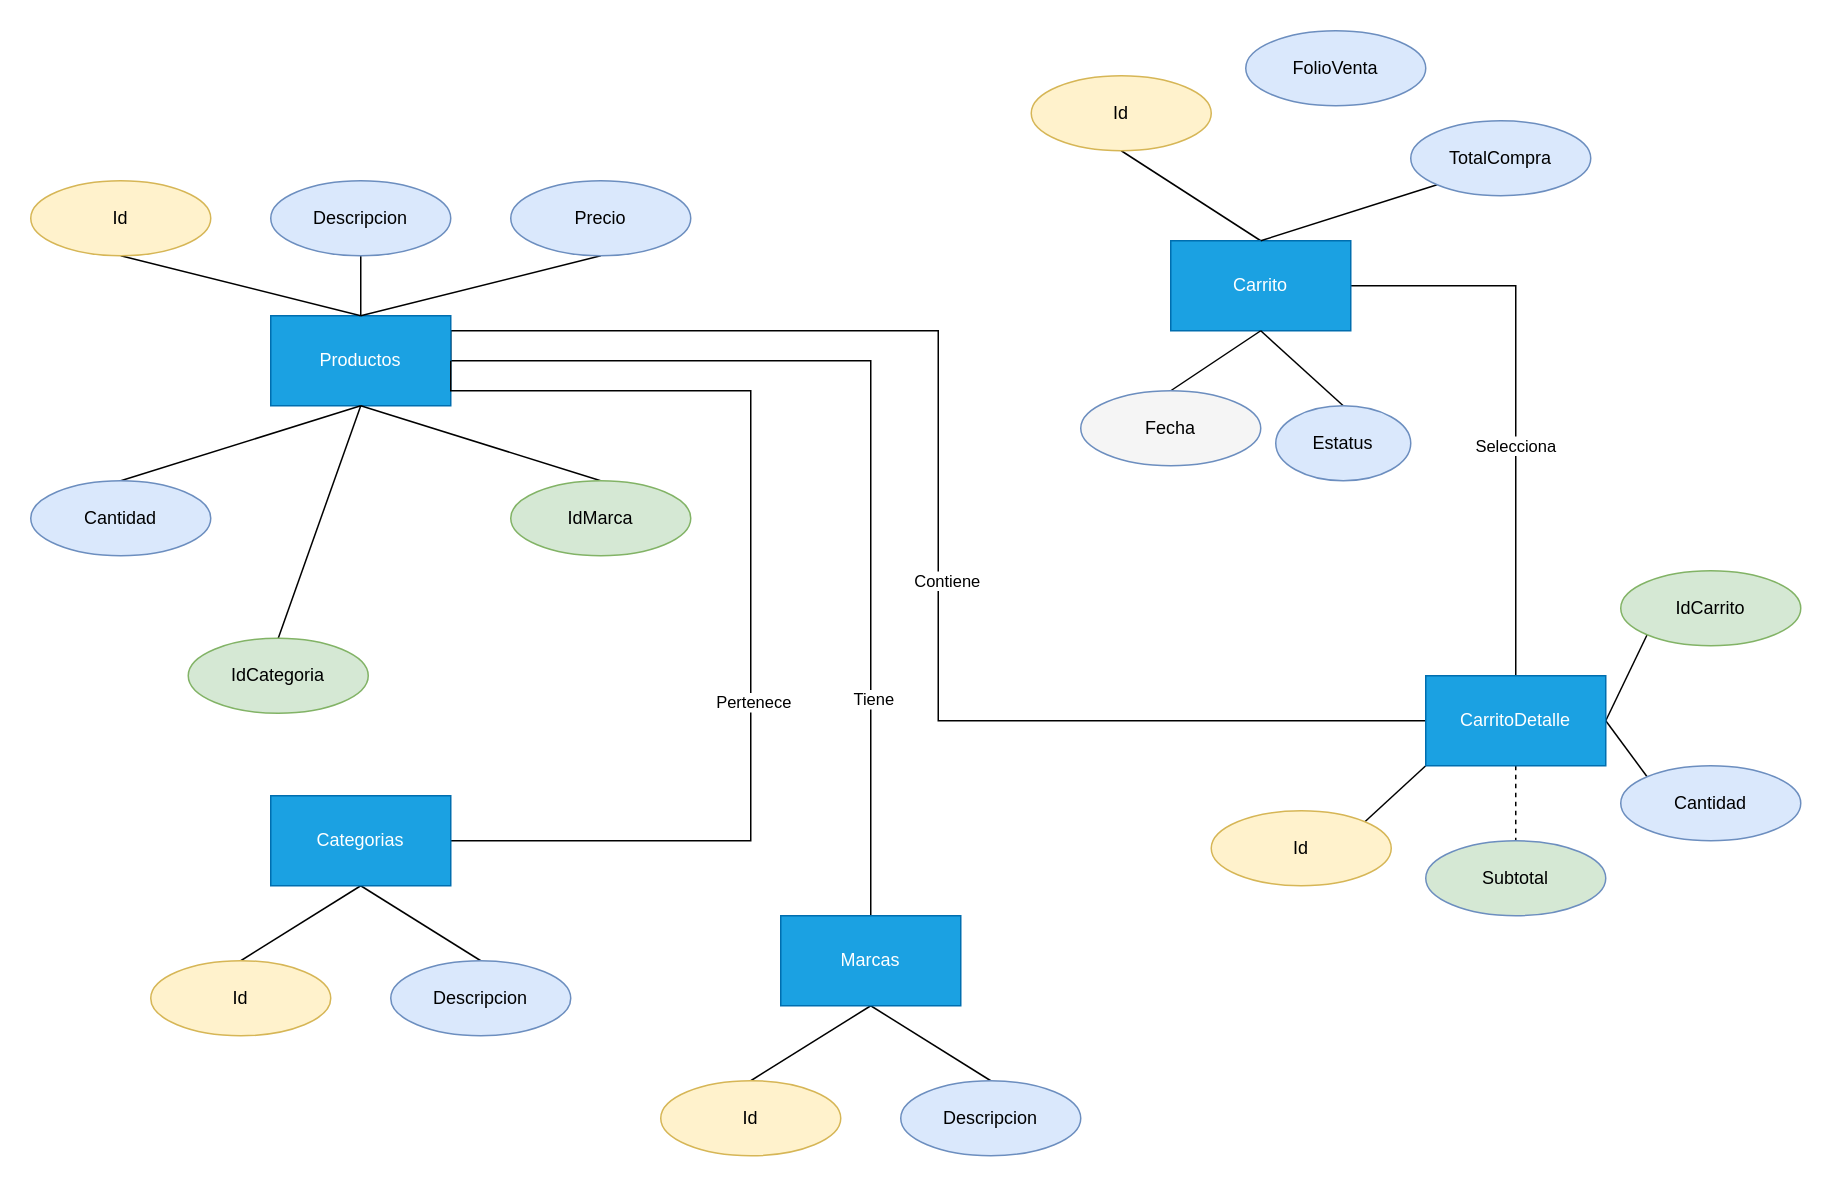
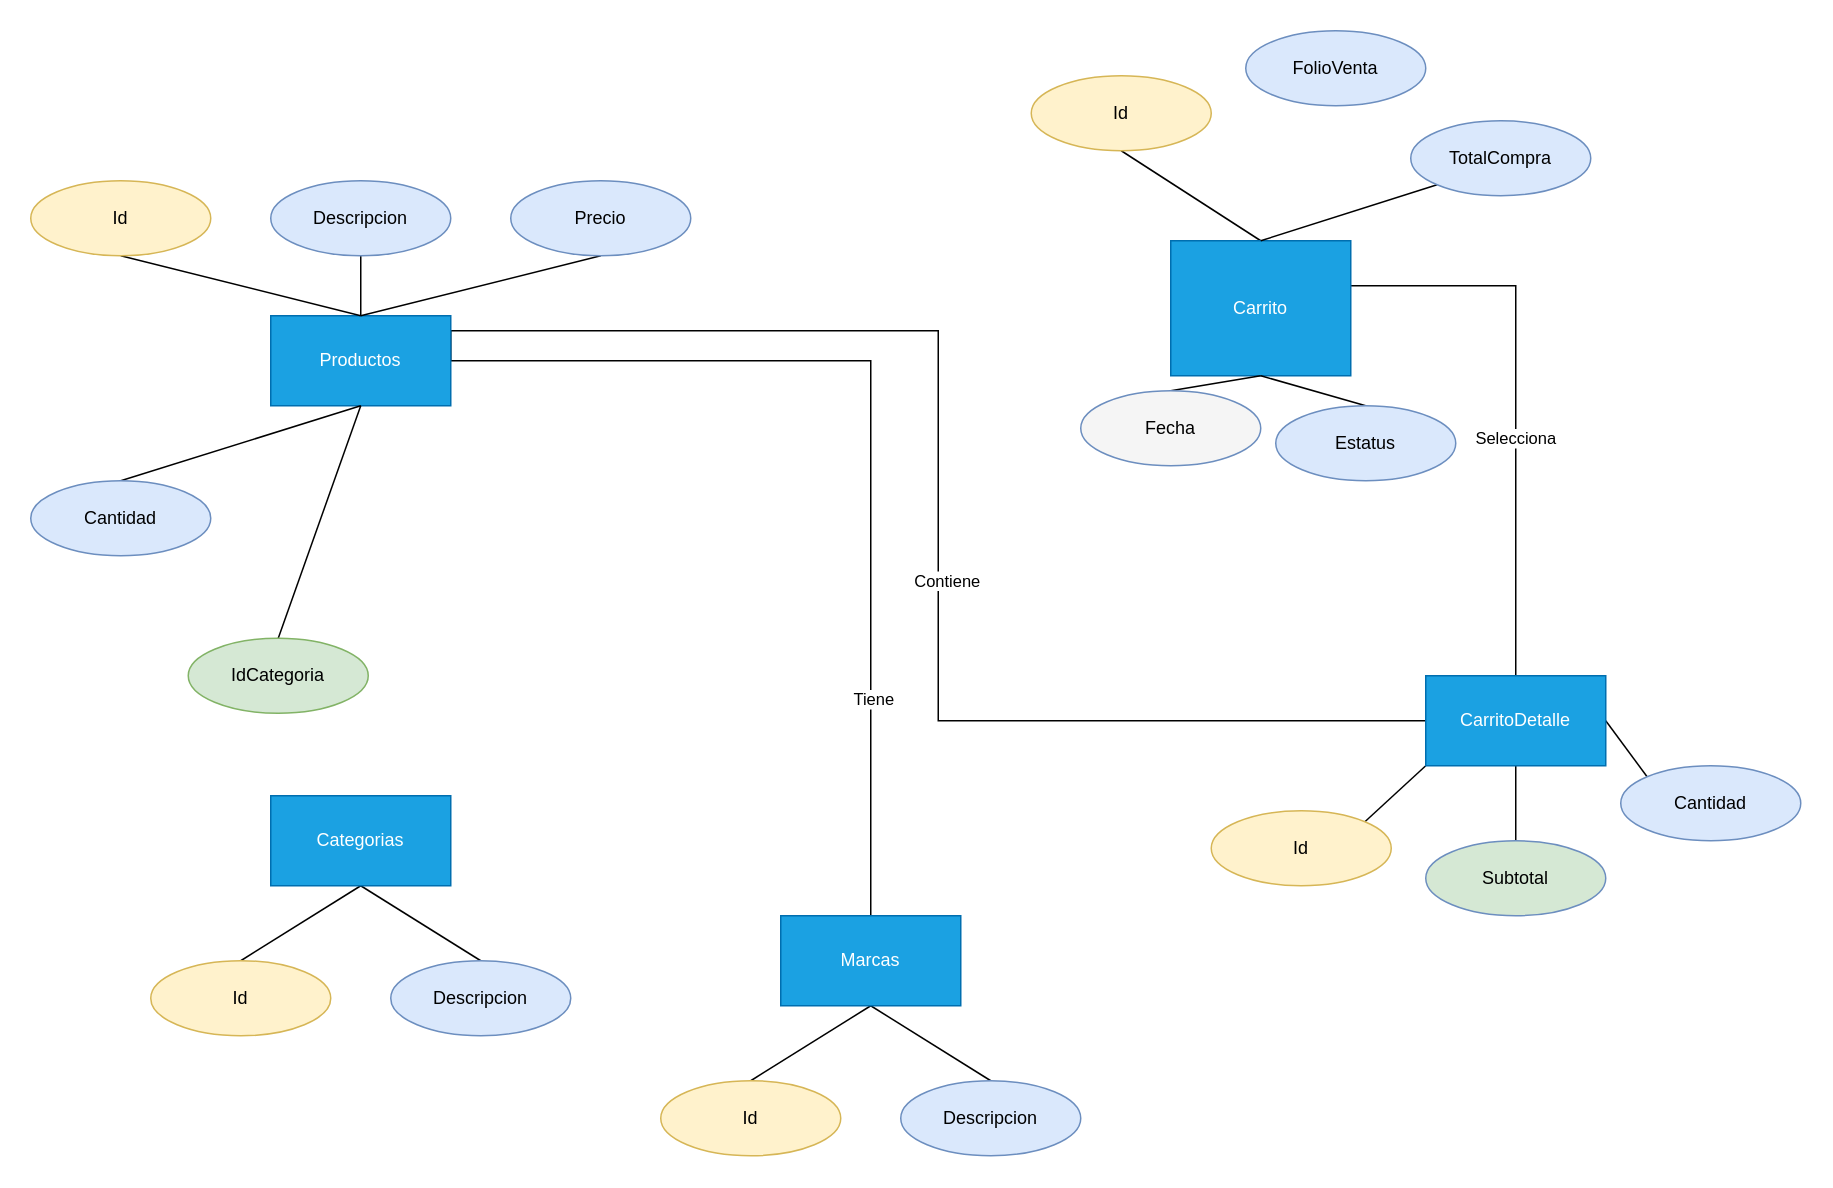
node "Carrito": size 180x90 -> 180x135
edge "Productos" -- "IdMarca": removed
node "Estatus": size 135x75 -> 180x75
node "IdMarca": removed
edge "Productos" -- "Categorias": removed, label "Pertenece"
node "IdCarrito": removed
edge "IdCarrito" -- "CarritoDetalle": removed
edge "CarritoDetalle" -- "Subtotal": style dashed -> solid
